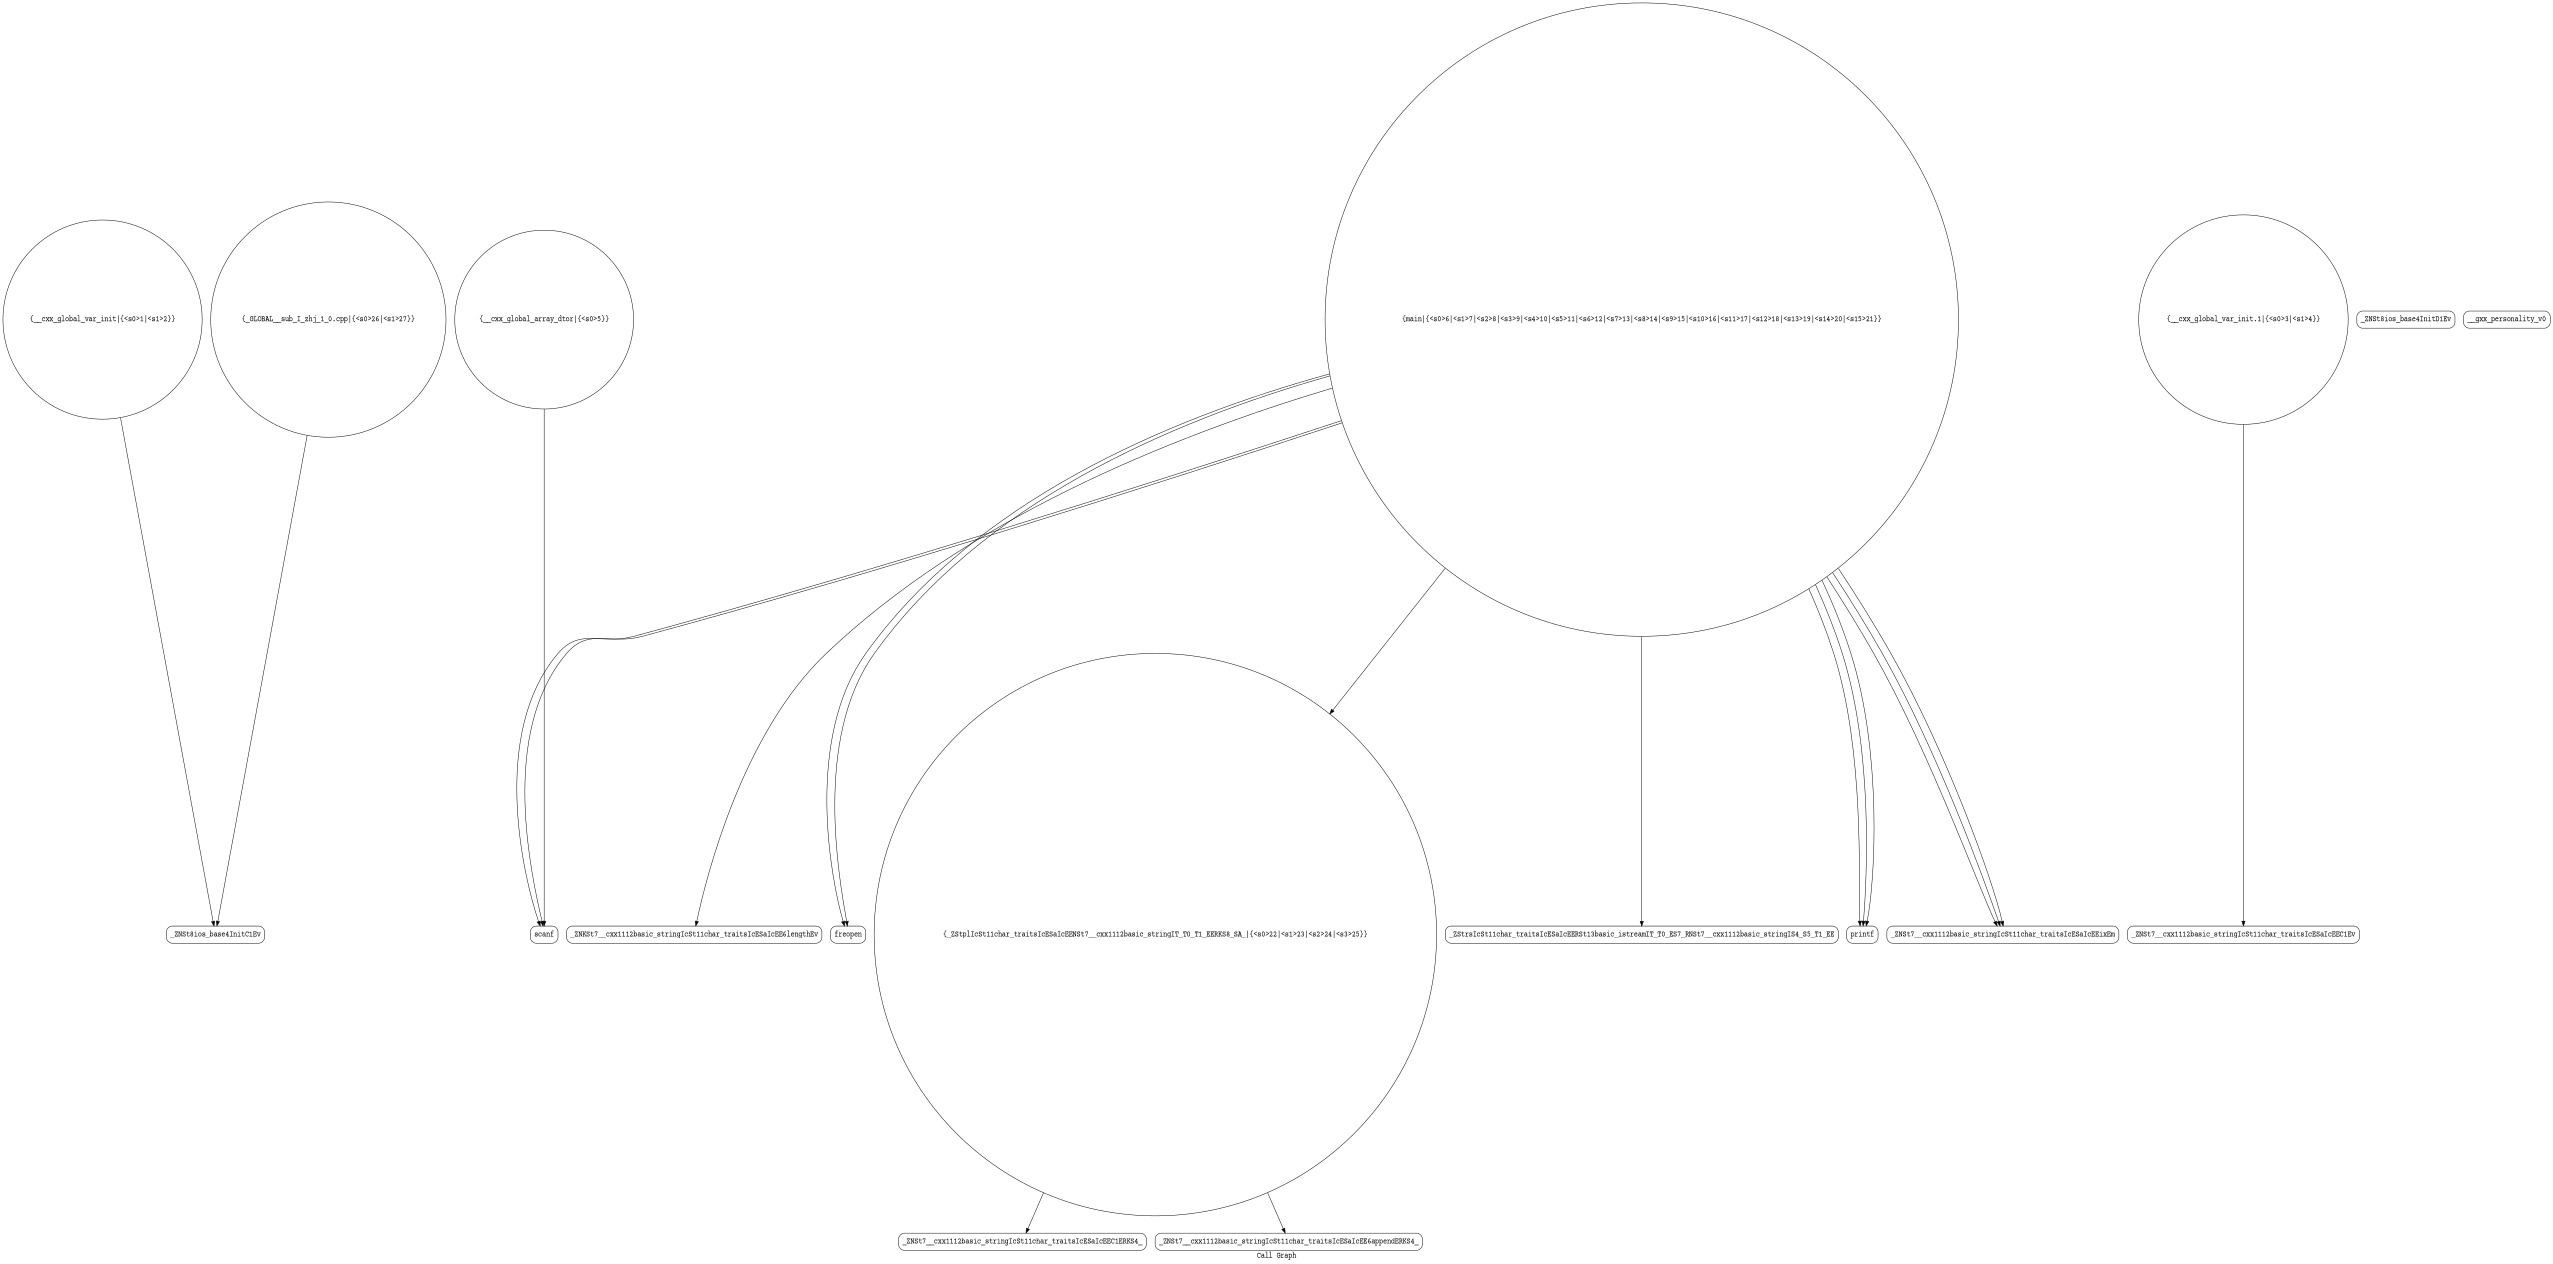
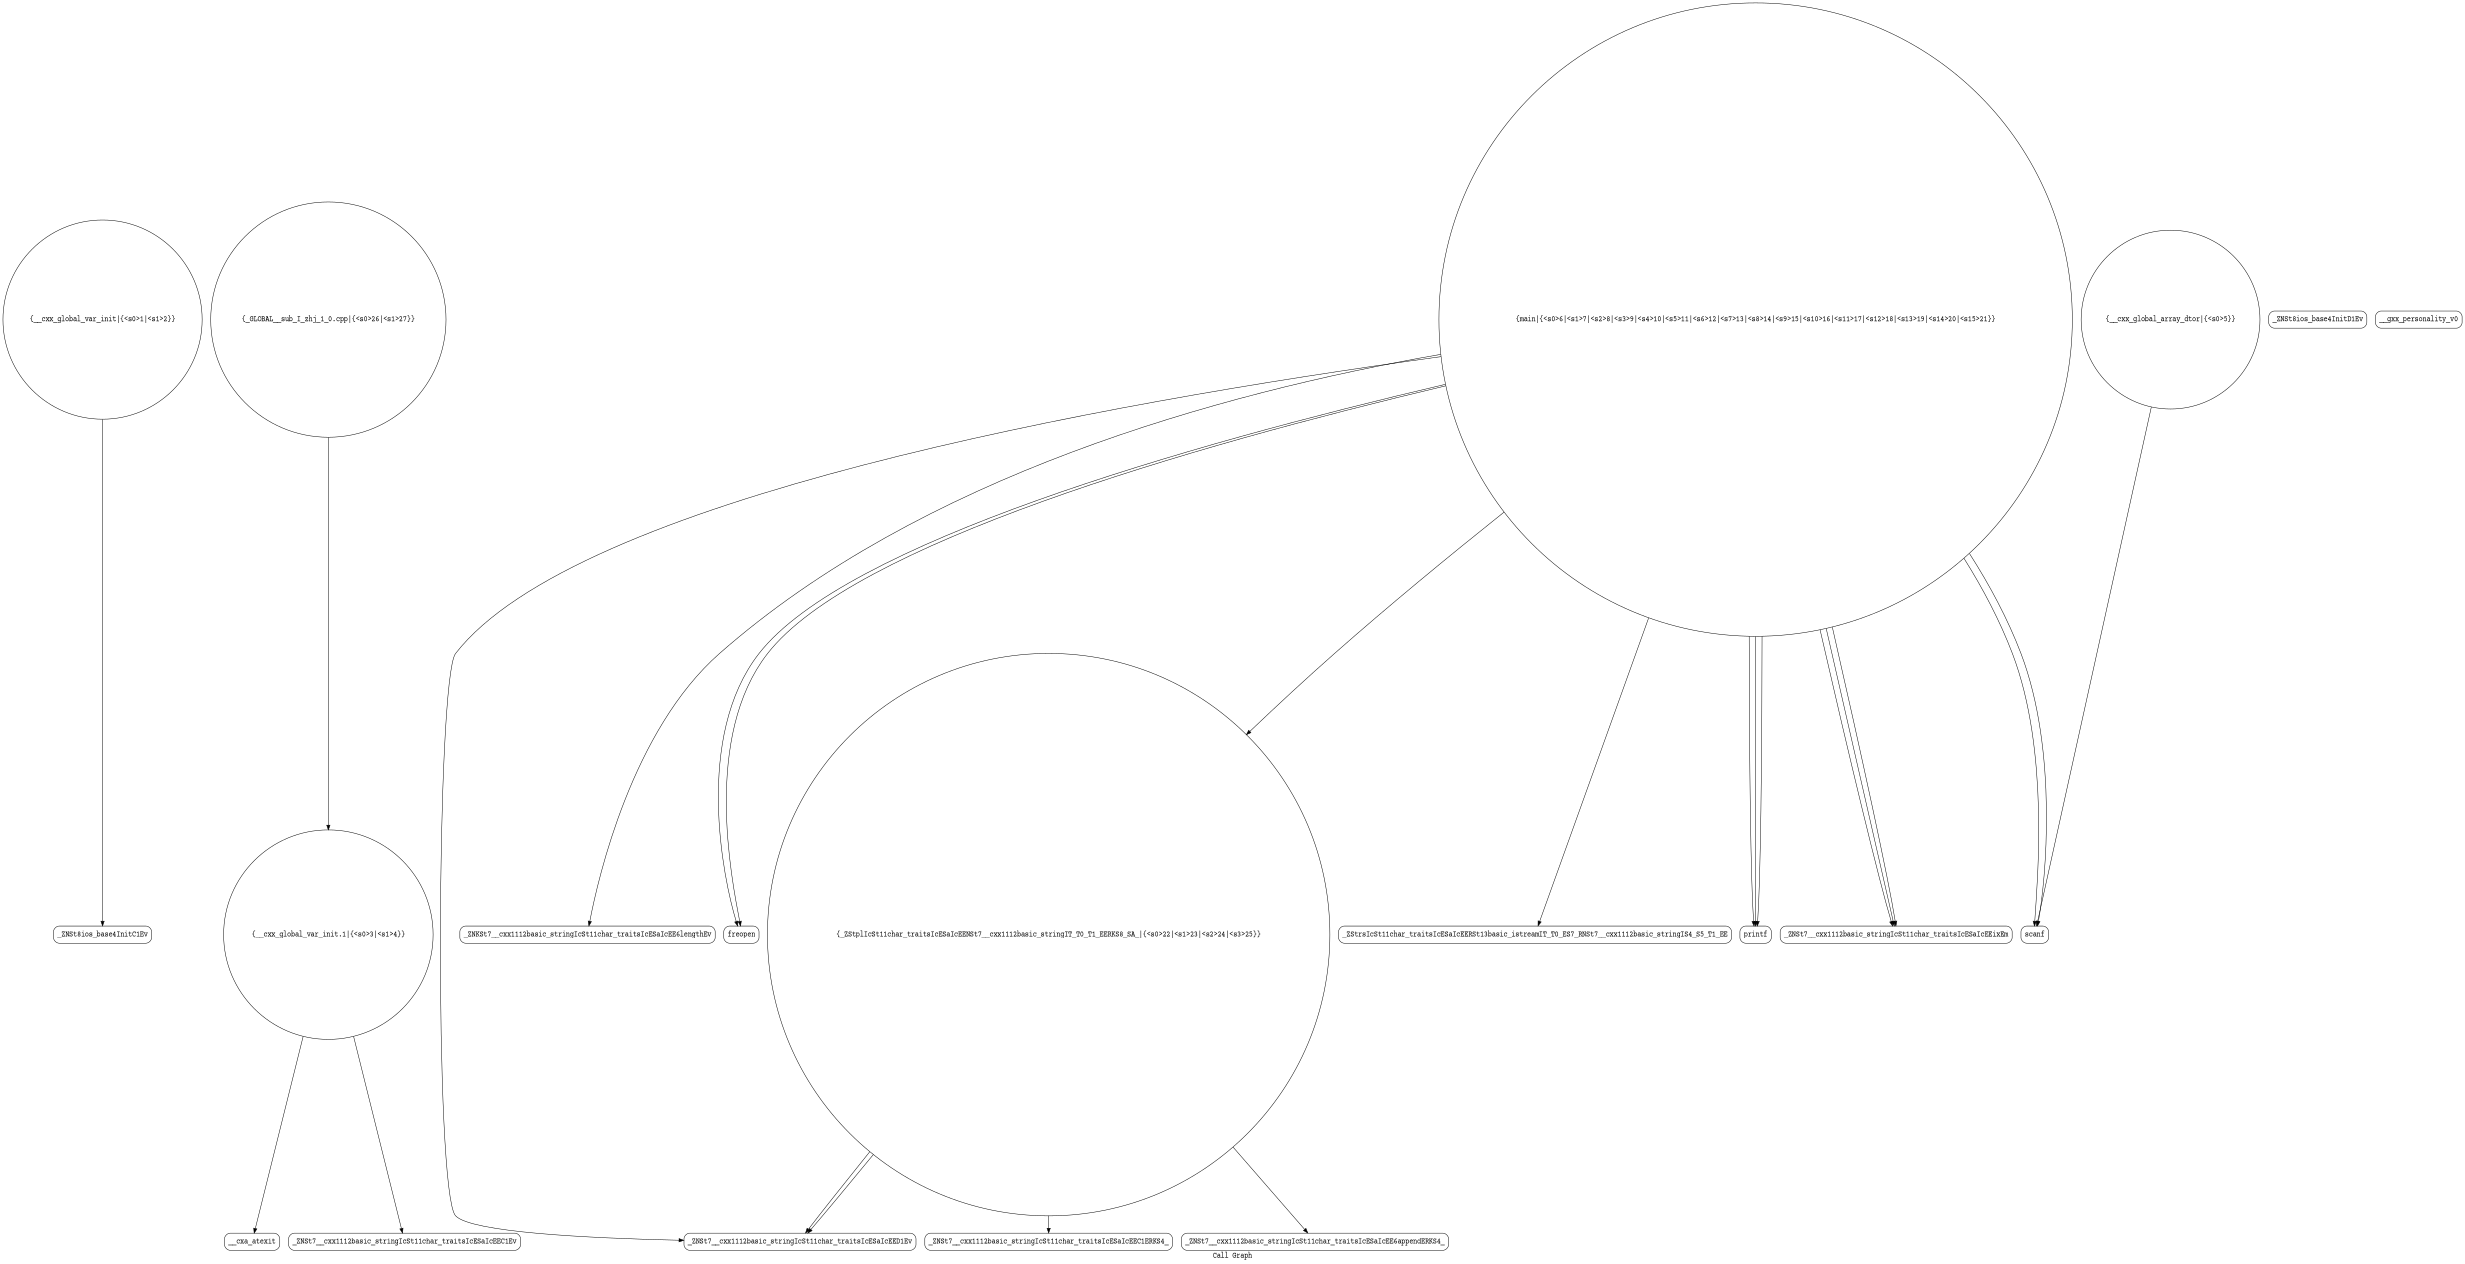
edge "{_GLOBAL__sub_I_zhj_1_0.cpp|{<s0>26|<s1>27}}" -> "_ZNSt8ios_base4InitC1Ev": now "{_GLOBAL__sub_I_zhj_1_0.cpp|{<s0>26|<s1>27}}" -> "{__cxx_global_var_init.1|{<s0>3|<s1>4}}"
node "__cxa_atexit": added
node "_ZNSt7__cxx1112basic_stringIcSt11char_traitsIcESaIcEED1Ev": added
